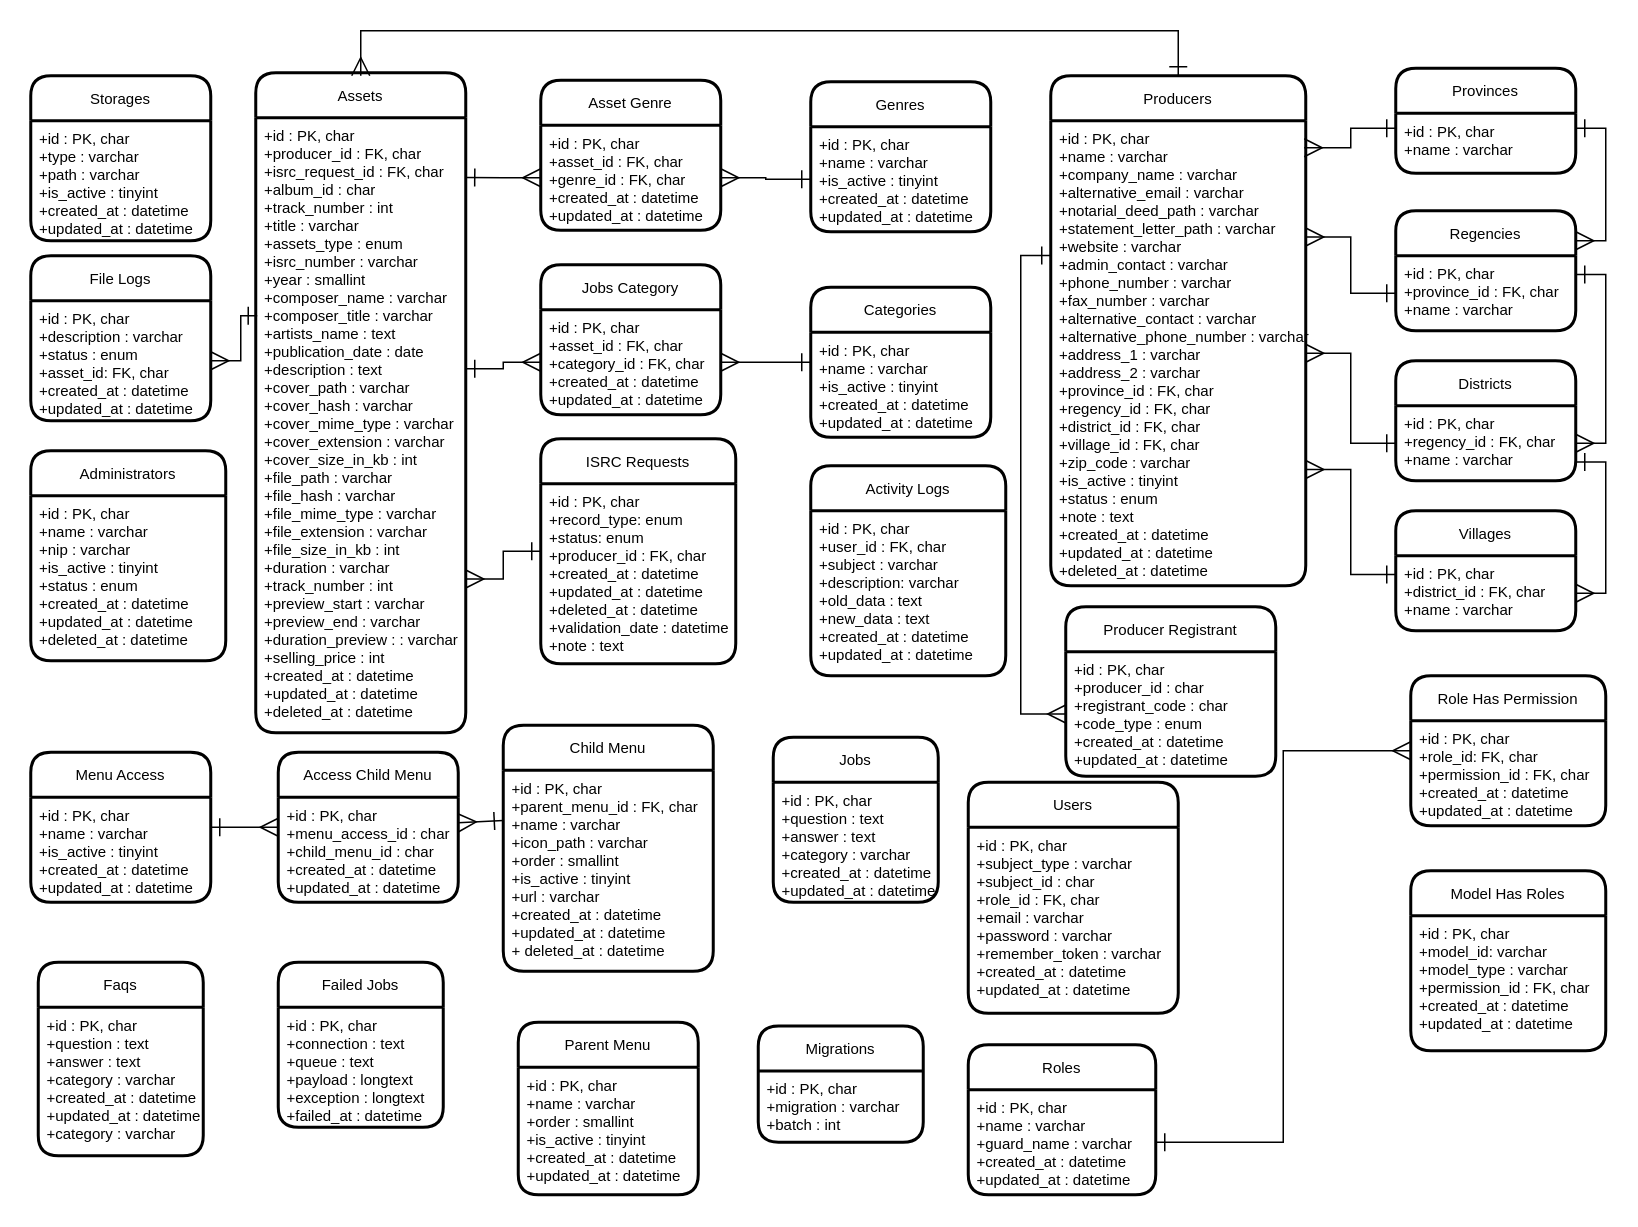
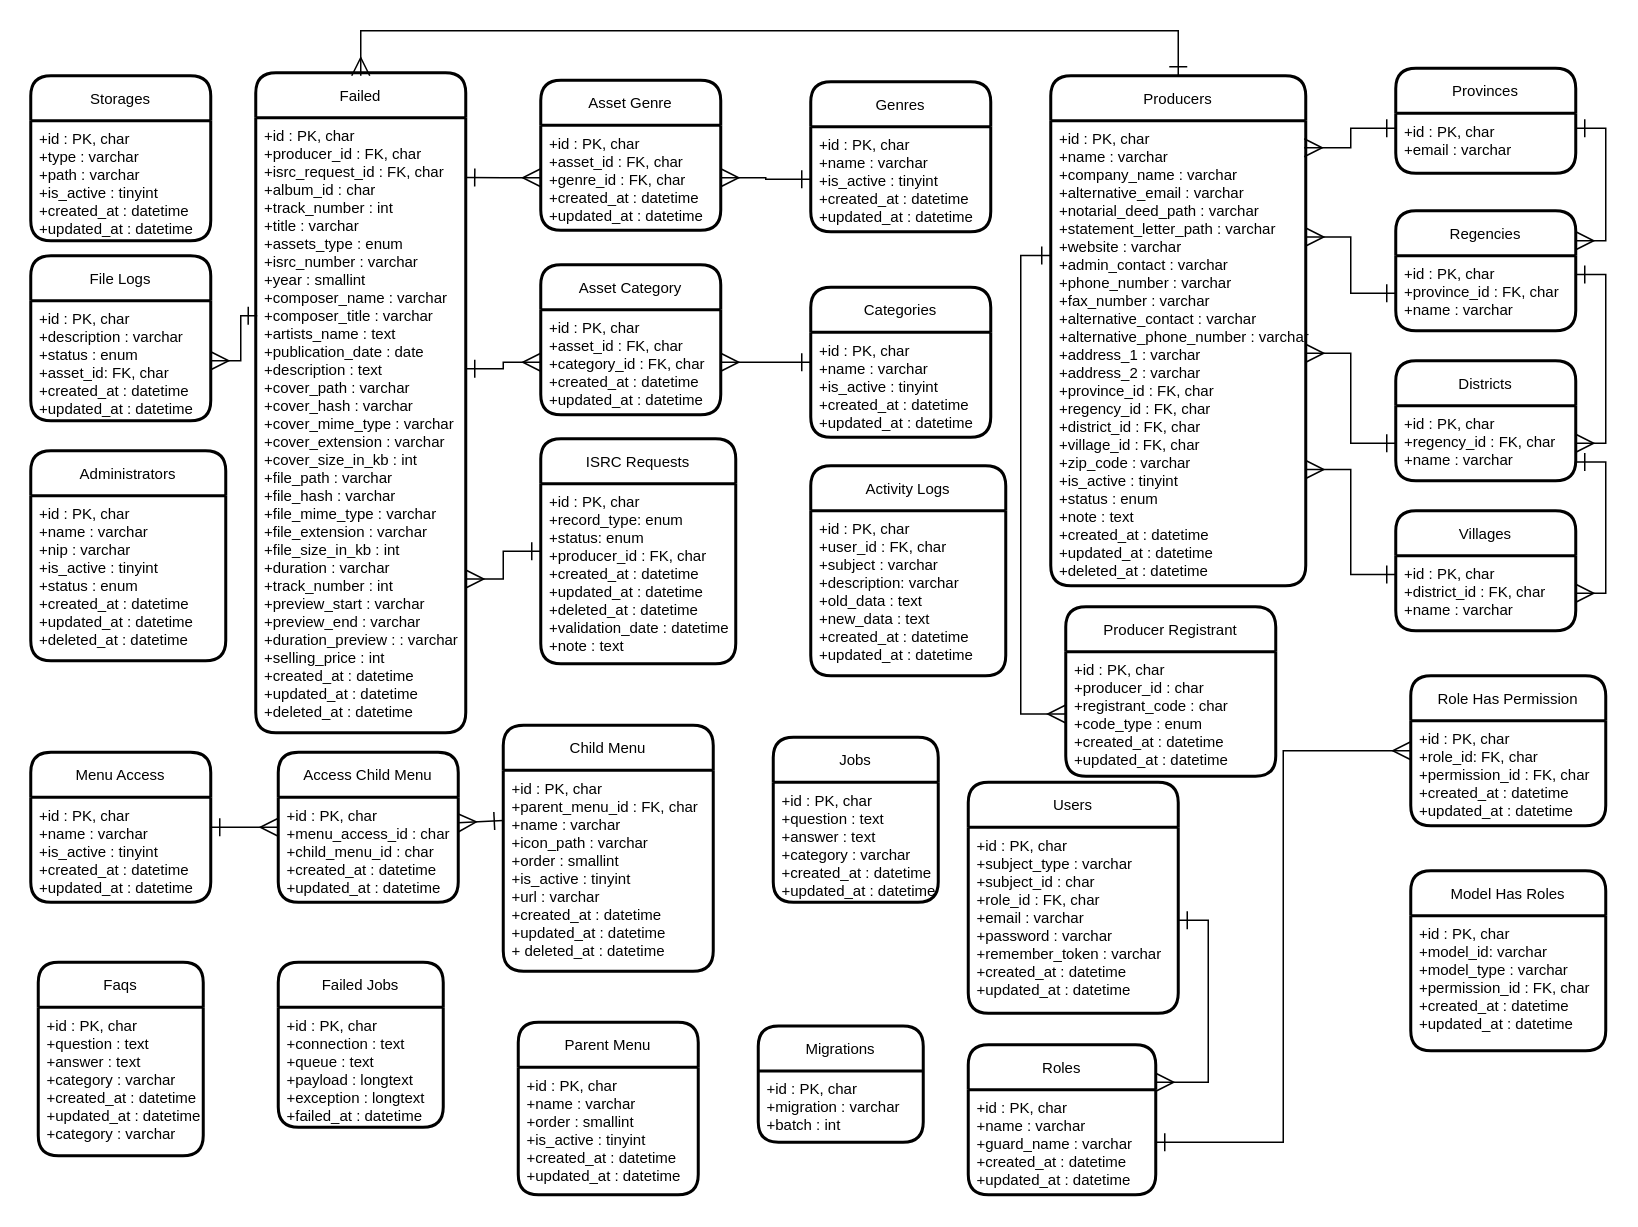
node "Assets": label "Assets" -> "Failed"
node "+id : PK, char +name : varchar": label "+id : PK, char +name : varchar" -> "+id : PK, char +email : varchar"
node "Jobs Category": label "Jobs Category" -> "Asset Category"
edge "+id : PK, char +subject_type : varchar +subject_id : char +role_id : FK, char +email : varchar +password : varchar +remember_token : varchar +created_at : datetime +updated_at : datetime" -- "Roles": added
